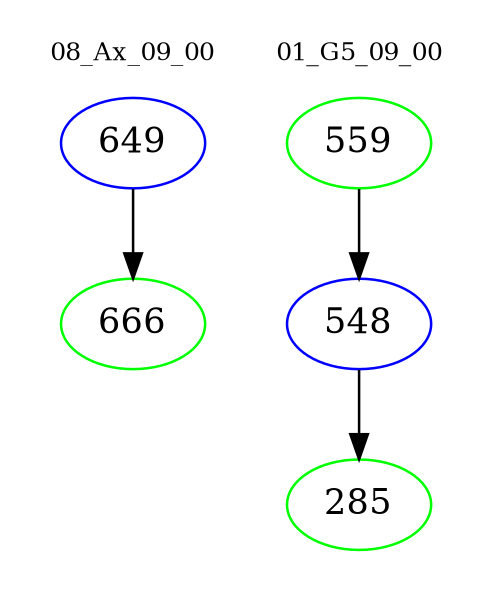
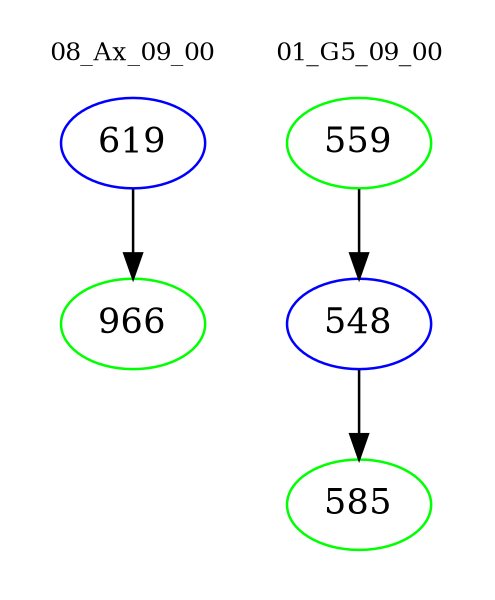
node "649": label "649" -> "619"
node "666": label "666" -> "966"
node "285": label "285" -> "585"
